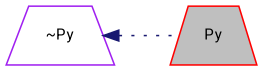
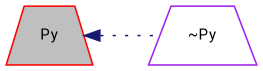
edge "Py" -> "~Py": reversed
